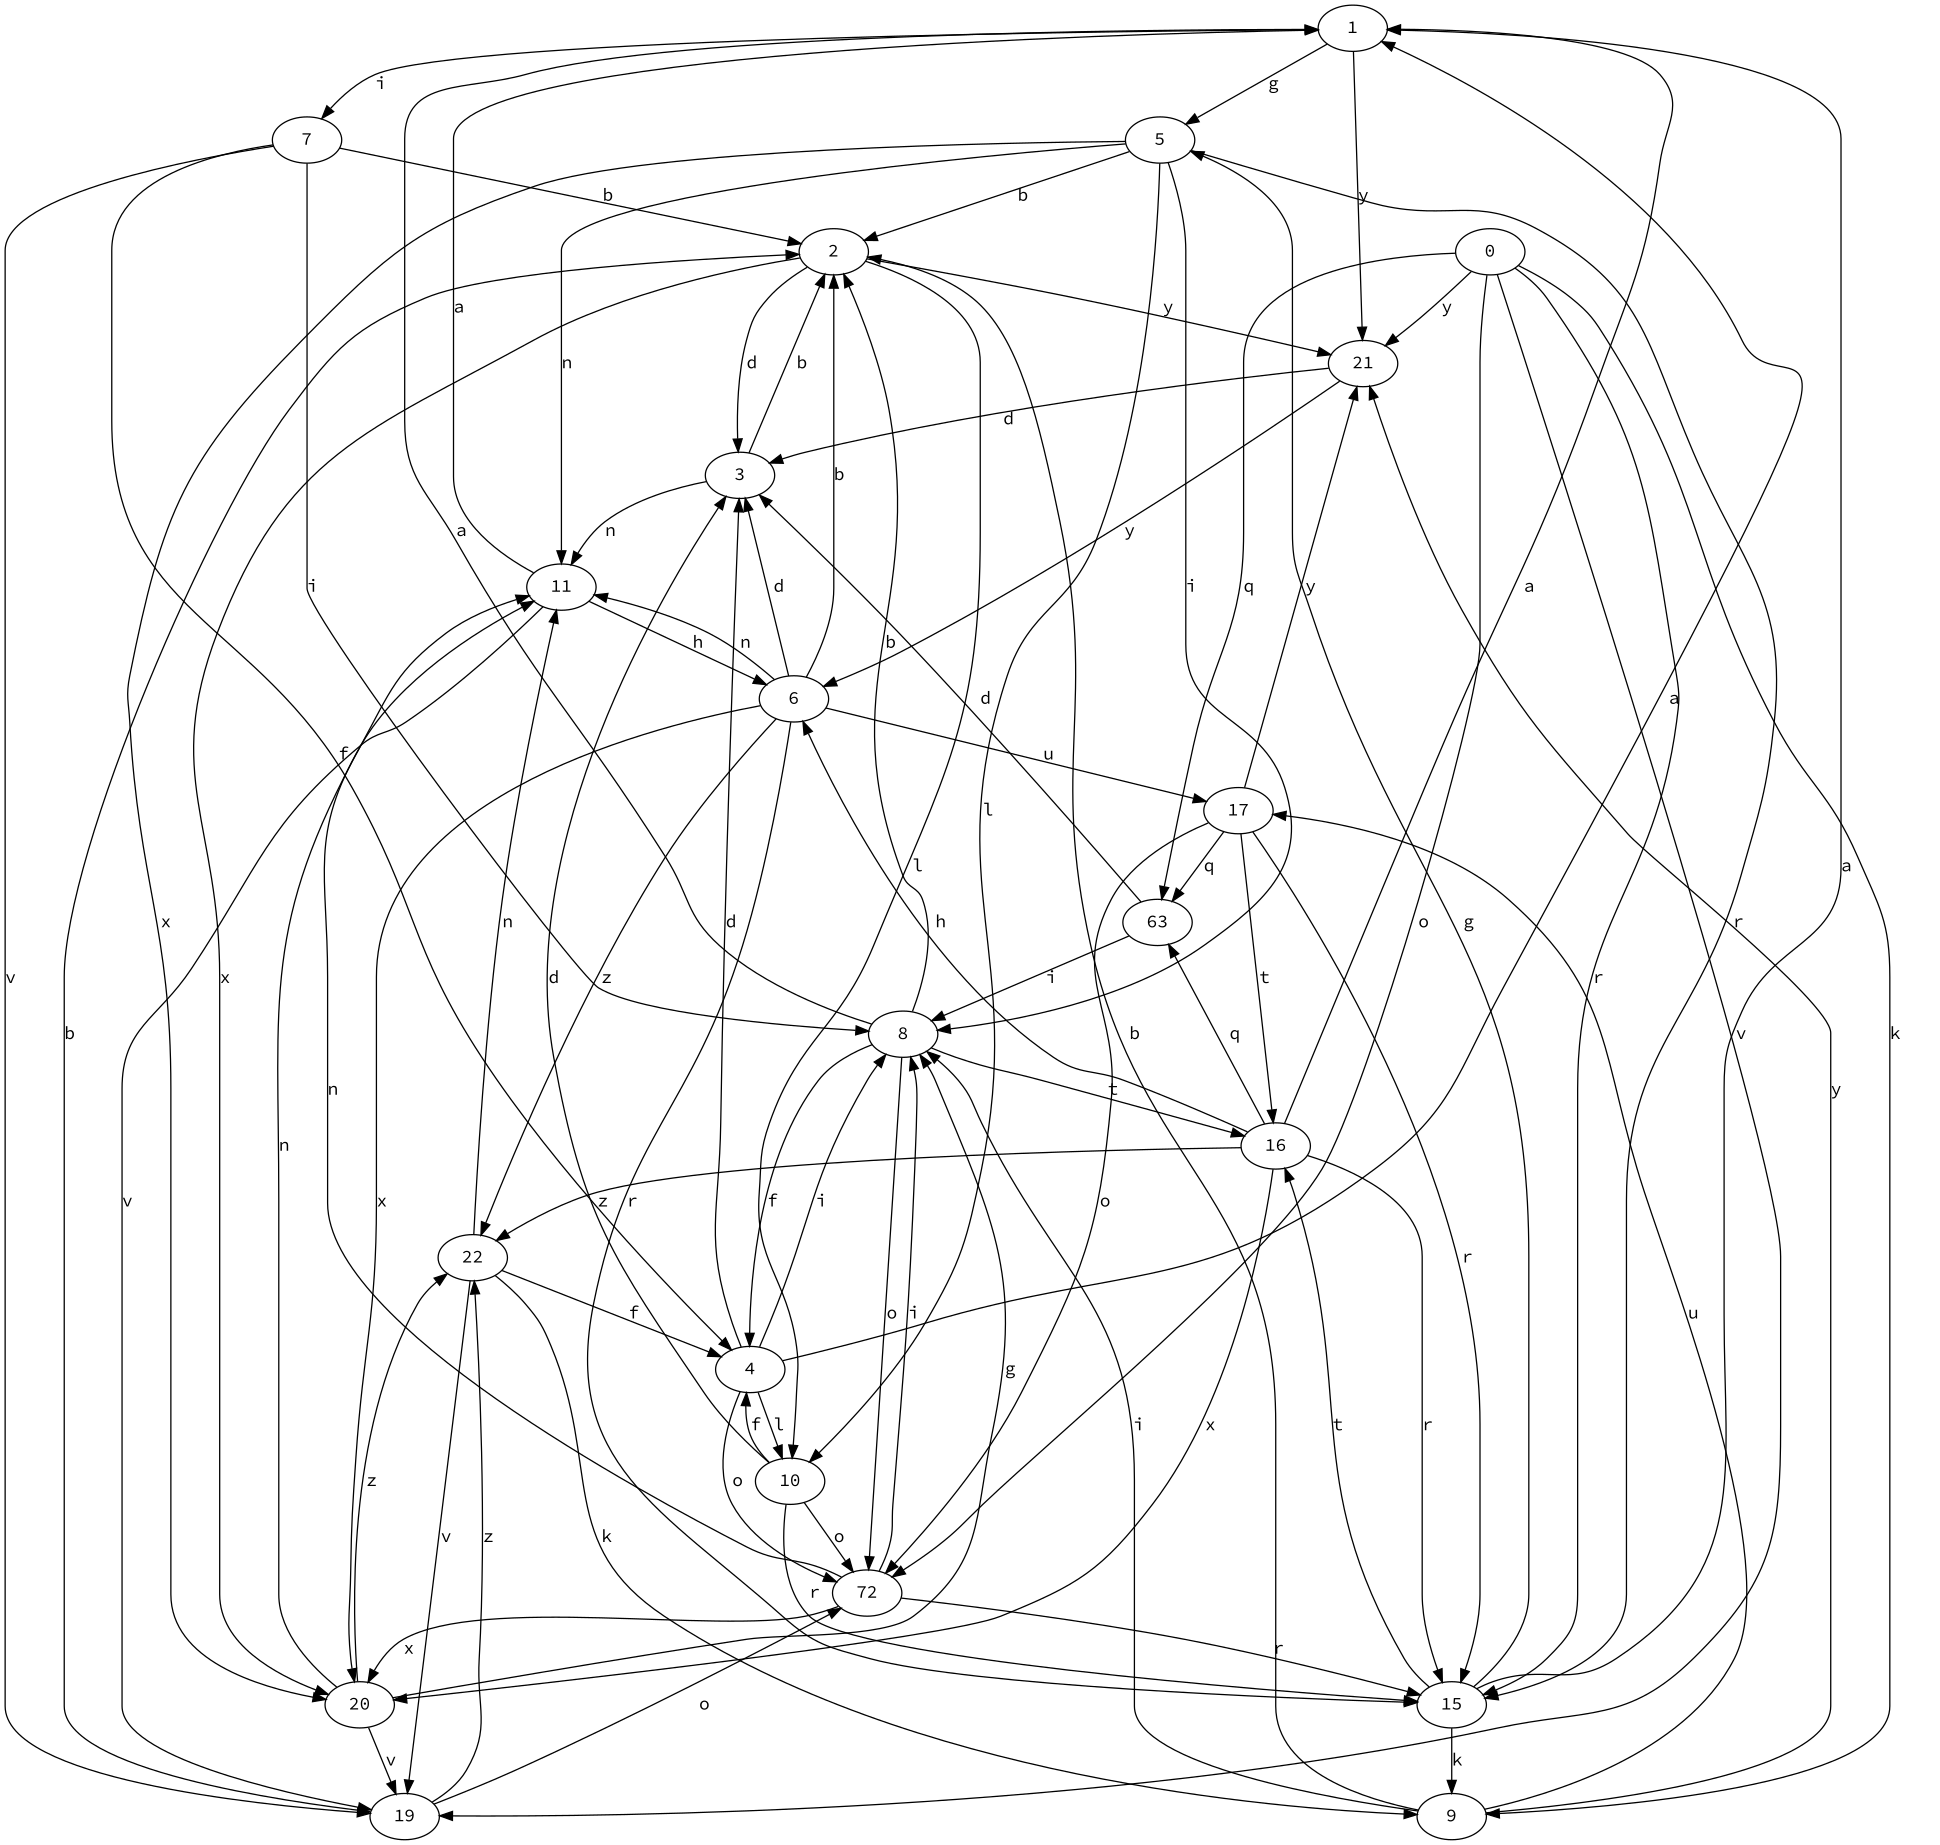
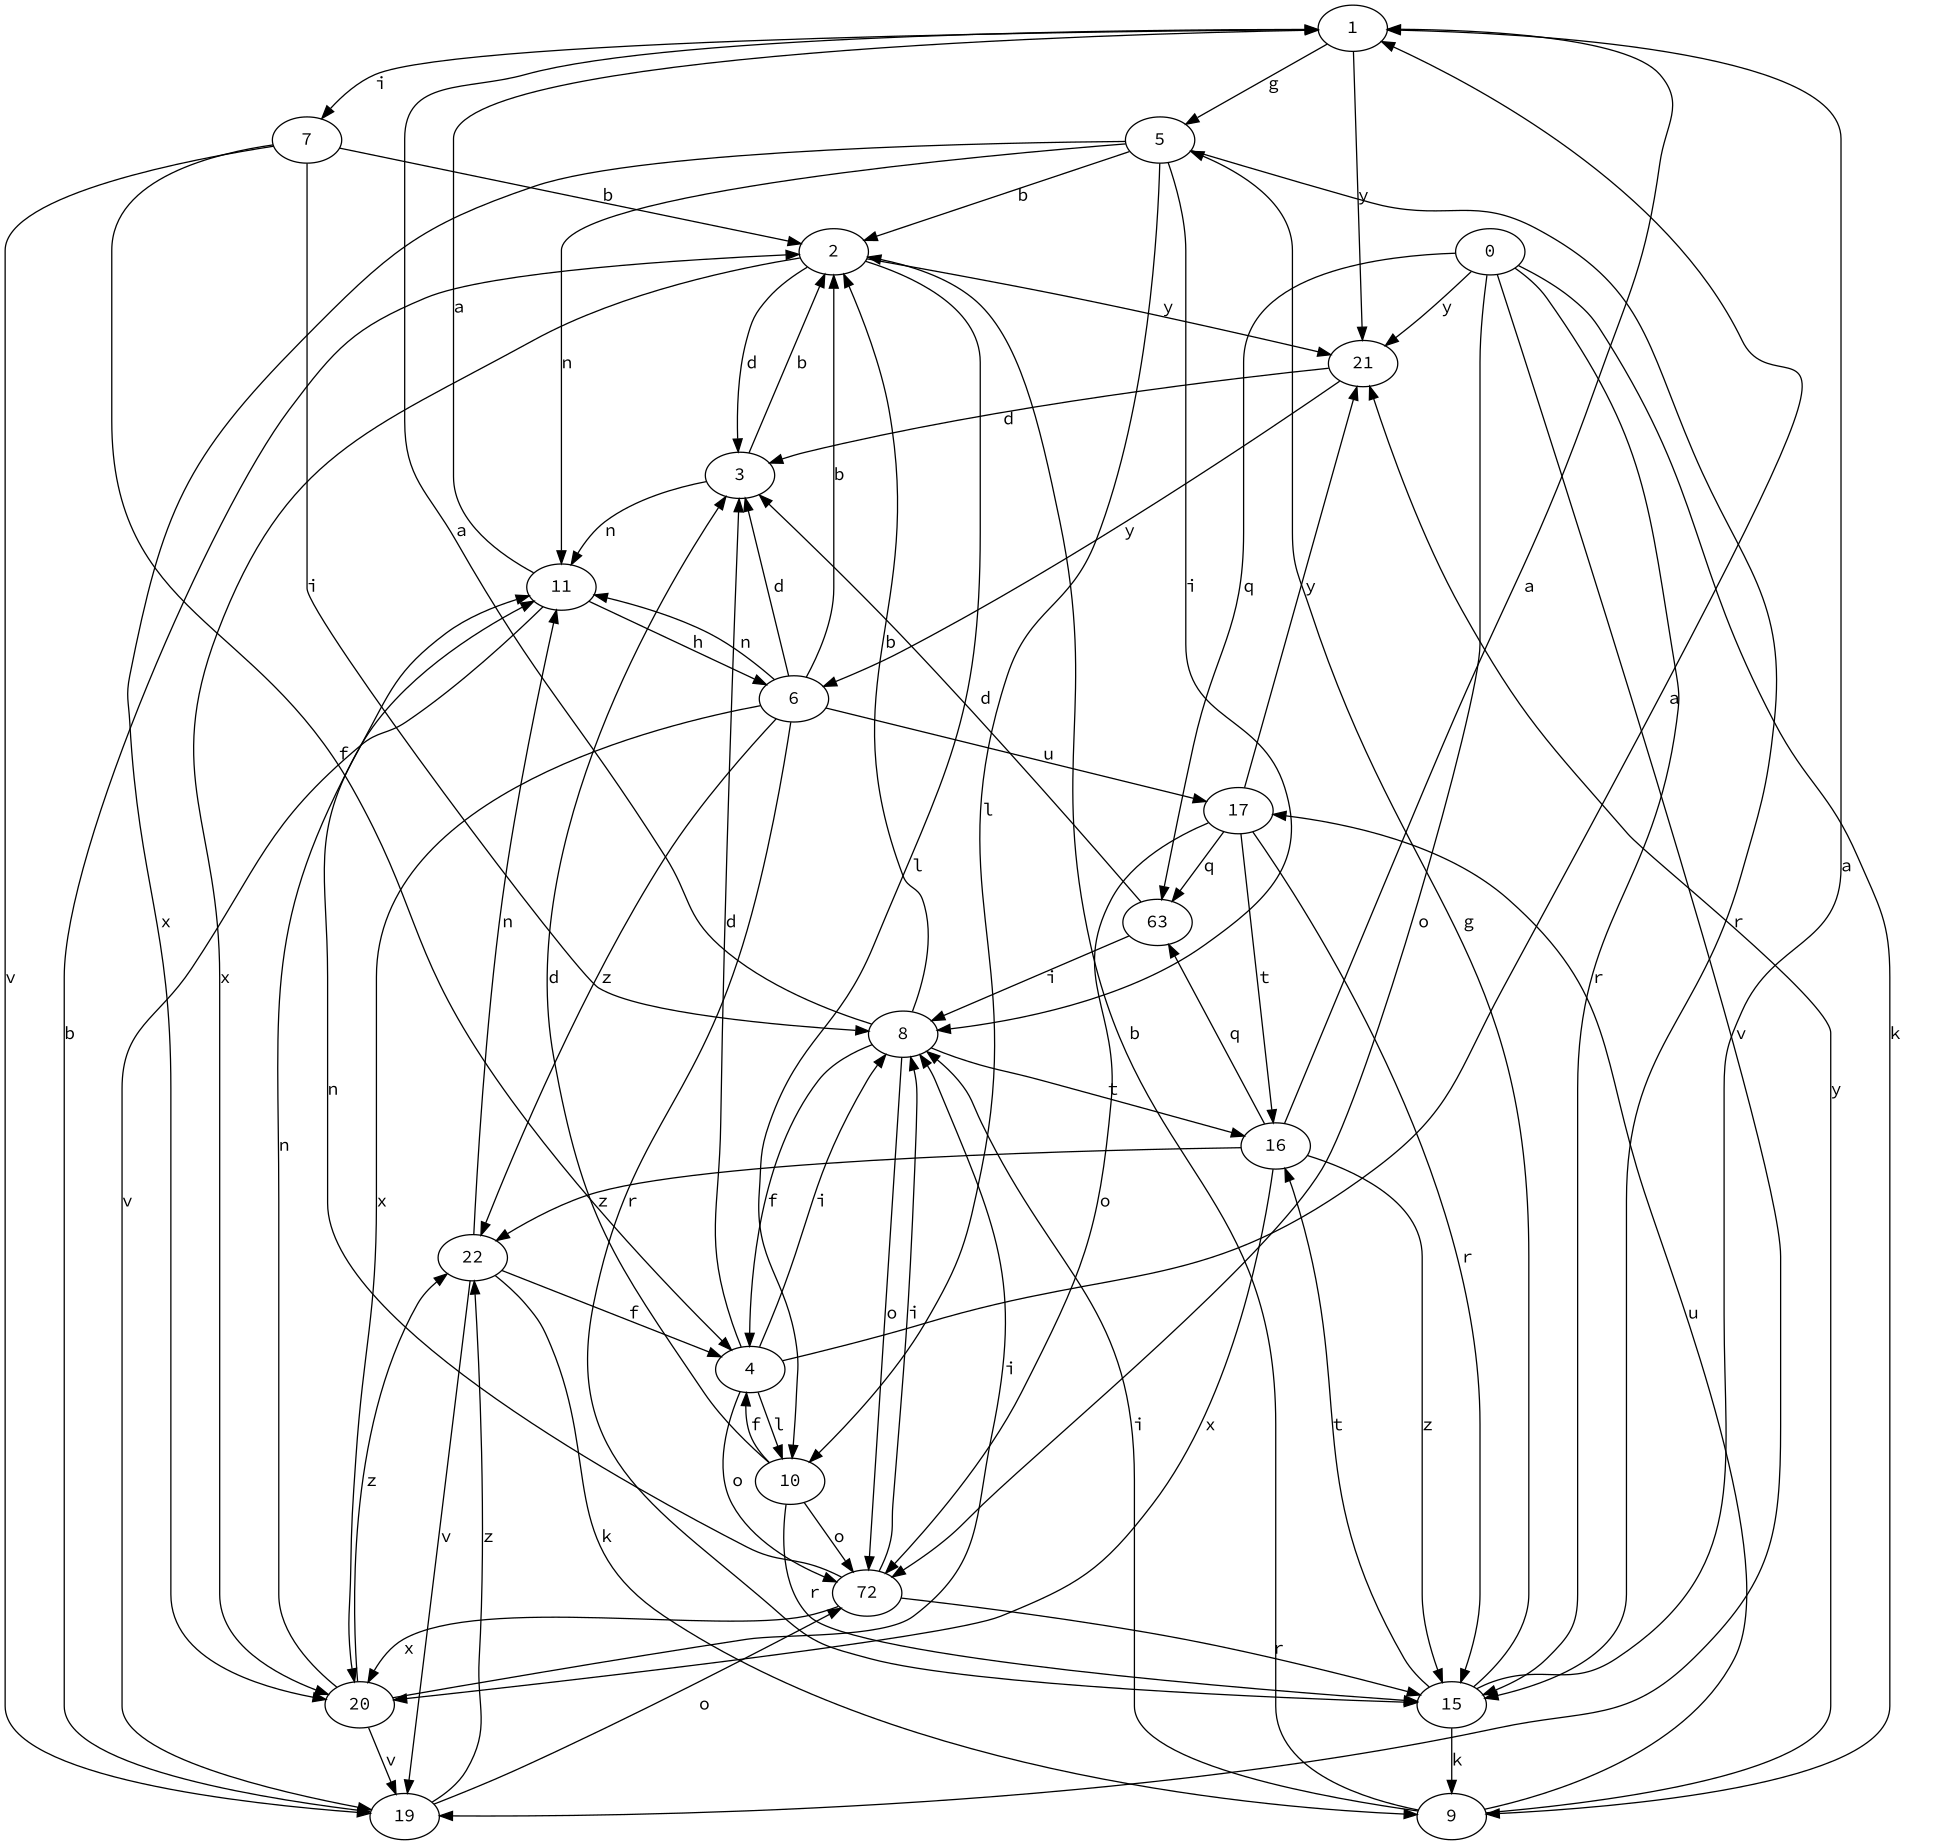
edge "16" -> "6": removed, label "h"
edge "20" -> "8": label "g" -> "i"
edge "16" -> "15": label "r" -> "z"
